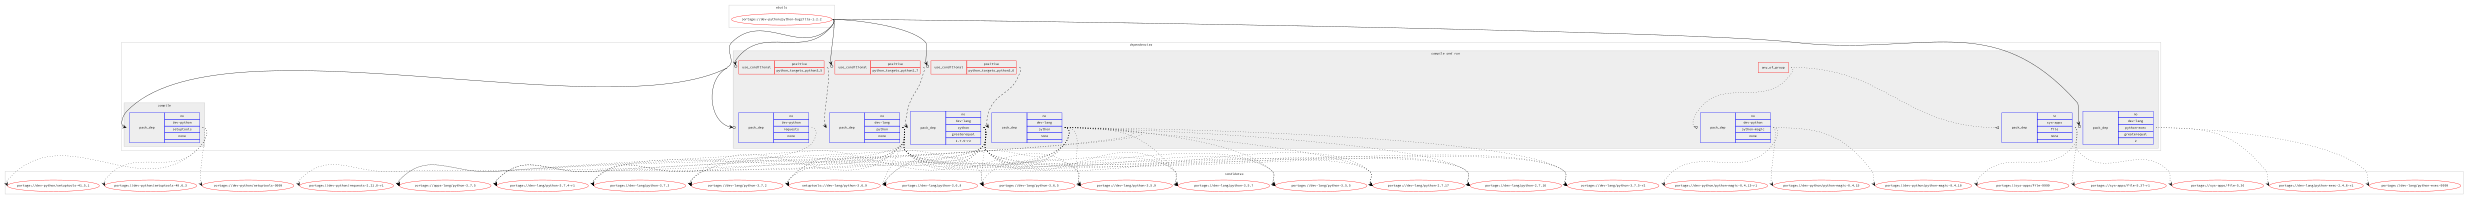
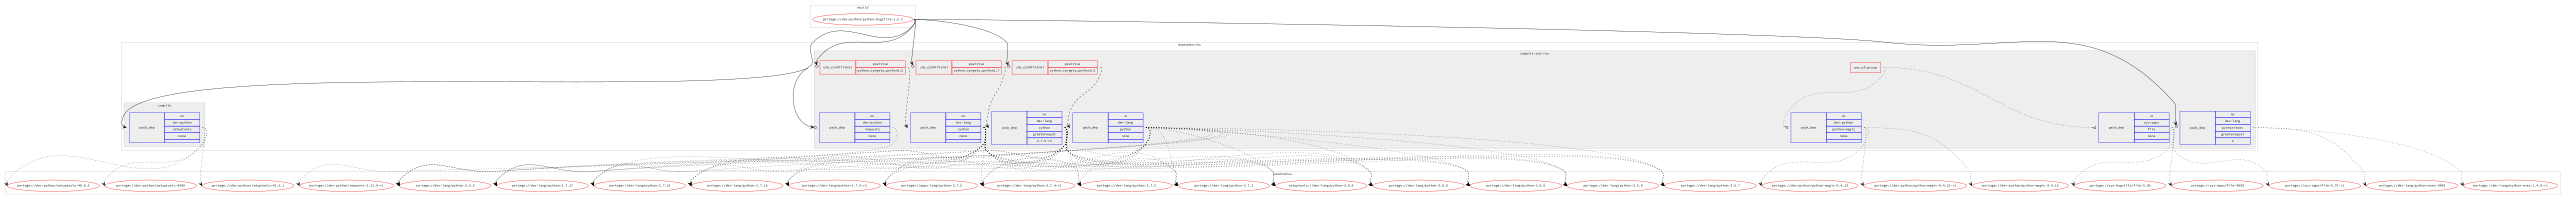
node "portage://dev-lang/python-2.7.15": added
node "portage://sys-apps/file-5.36": label "portage://sys-apps/file-5.36" -> "portage://sys-bugzilla/file-5.36"
